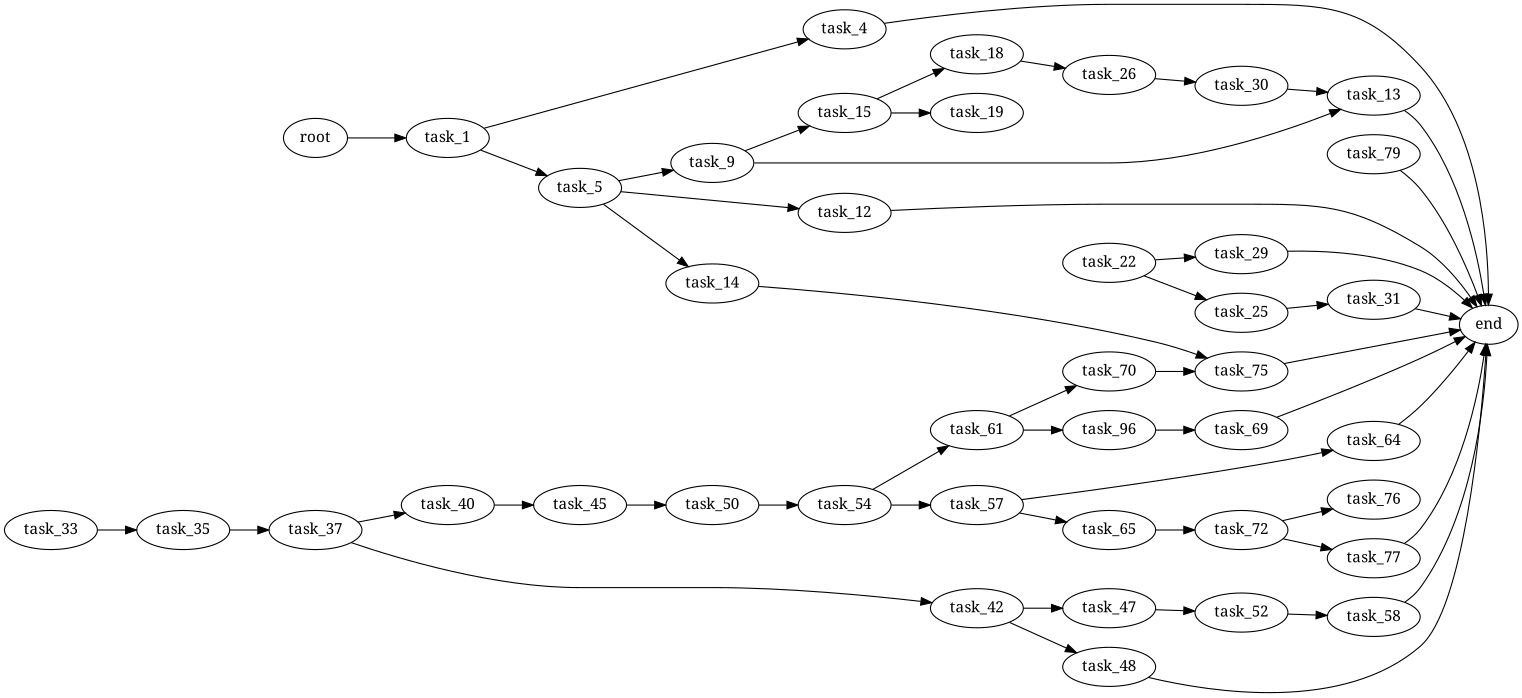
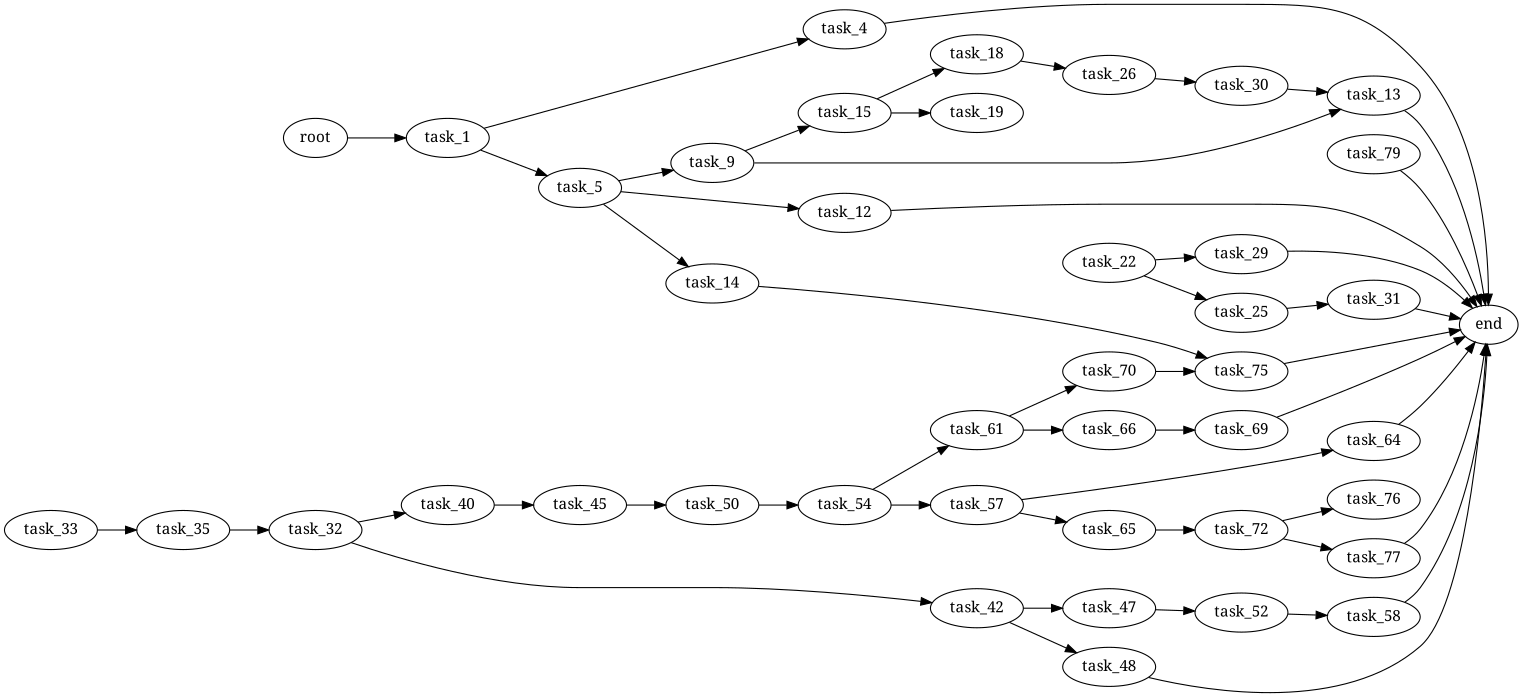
node "task_96": label "task_96" -> "task_66"
node "task_37": label "task_37" -> "task_32"
